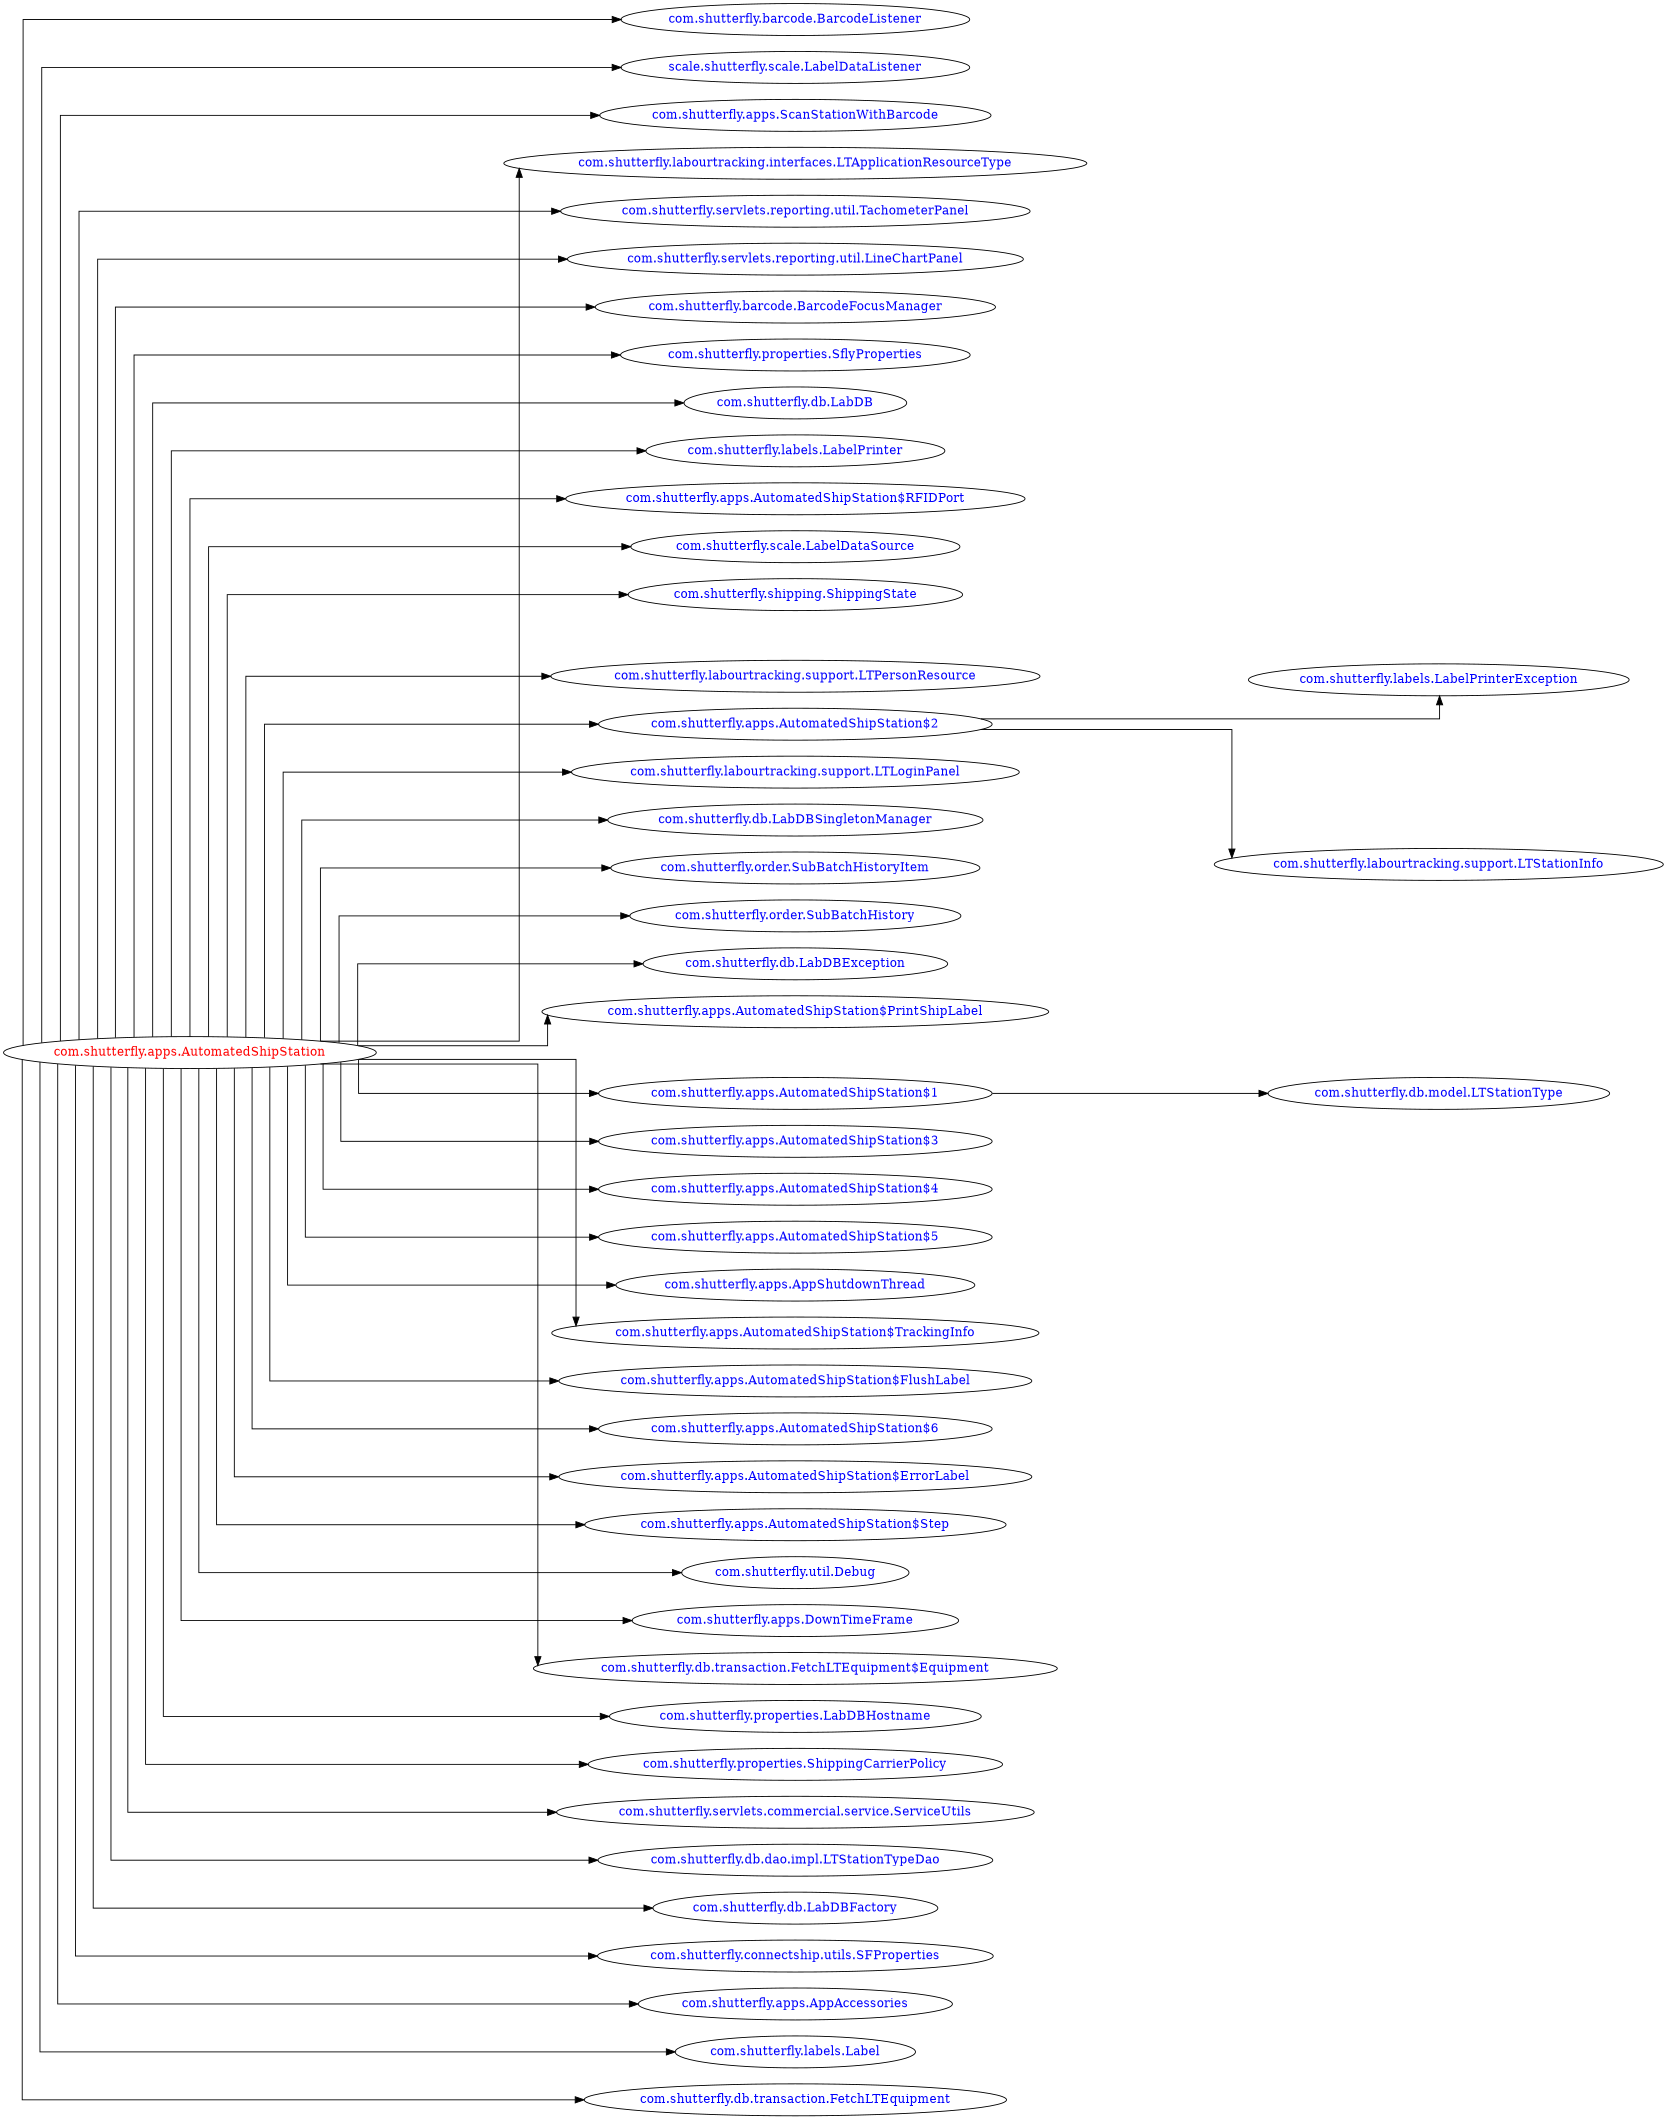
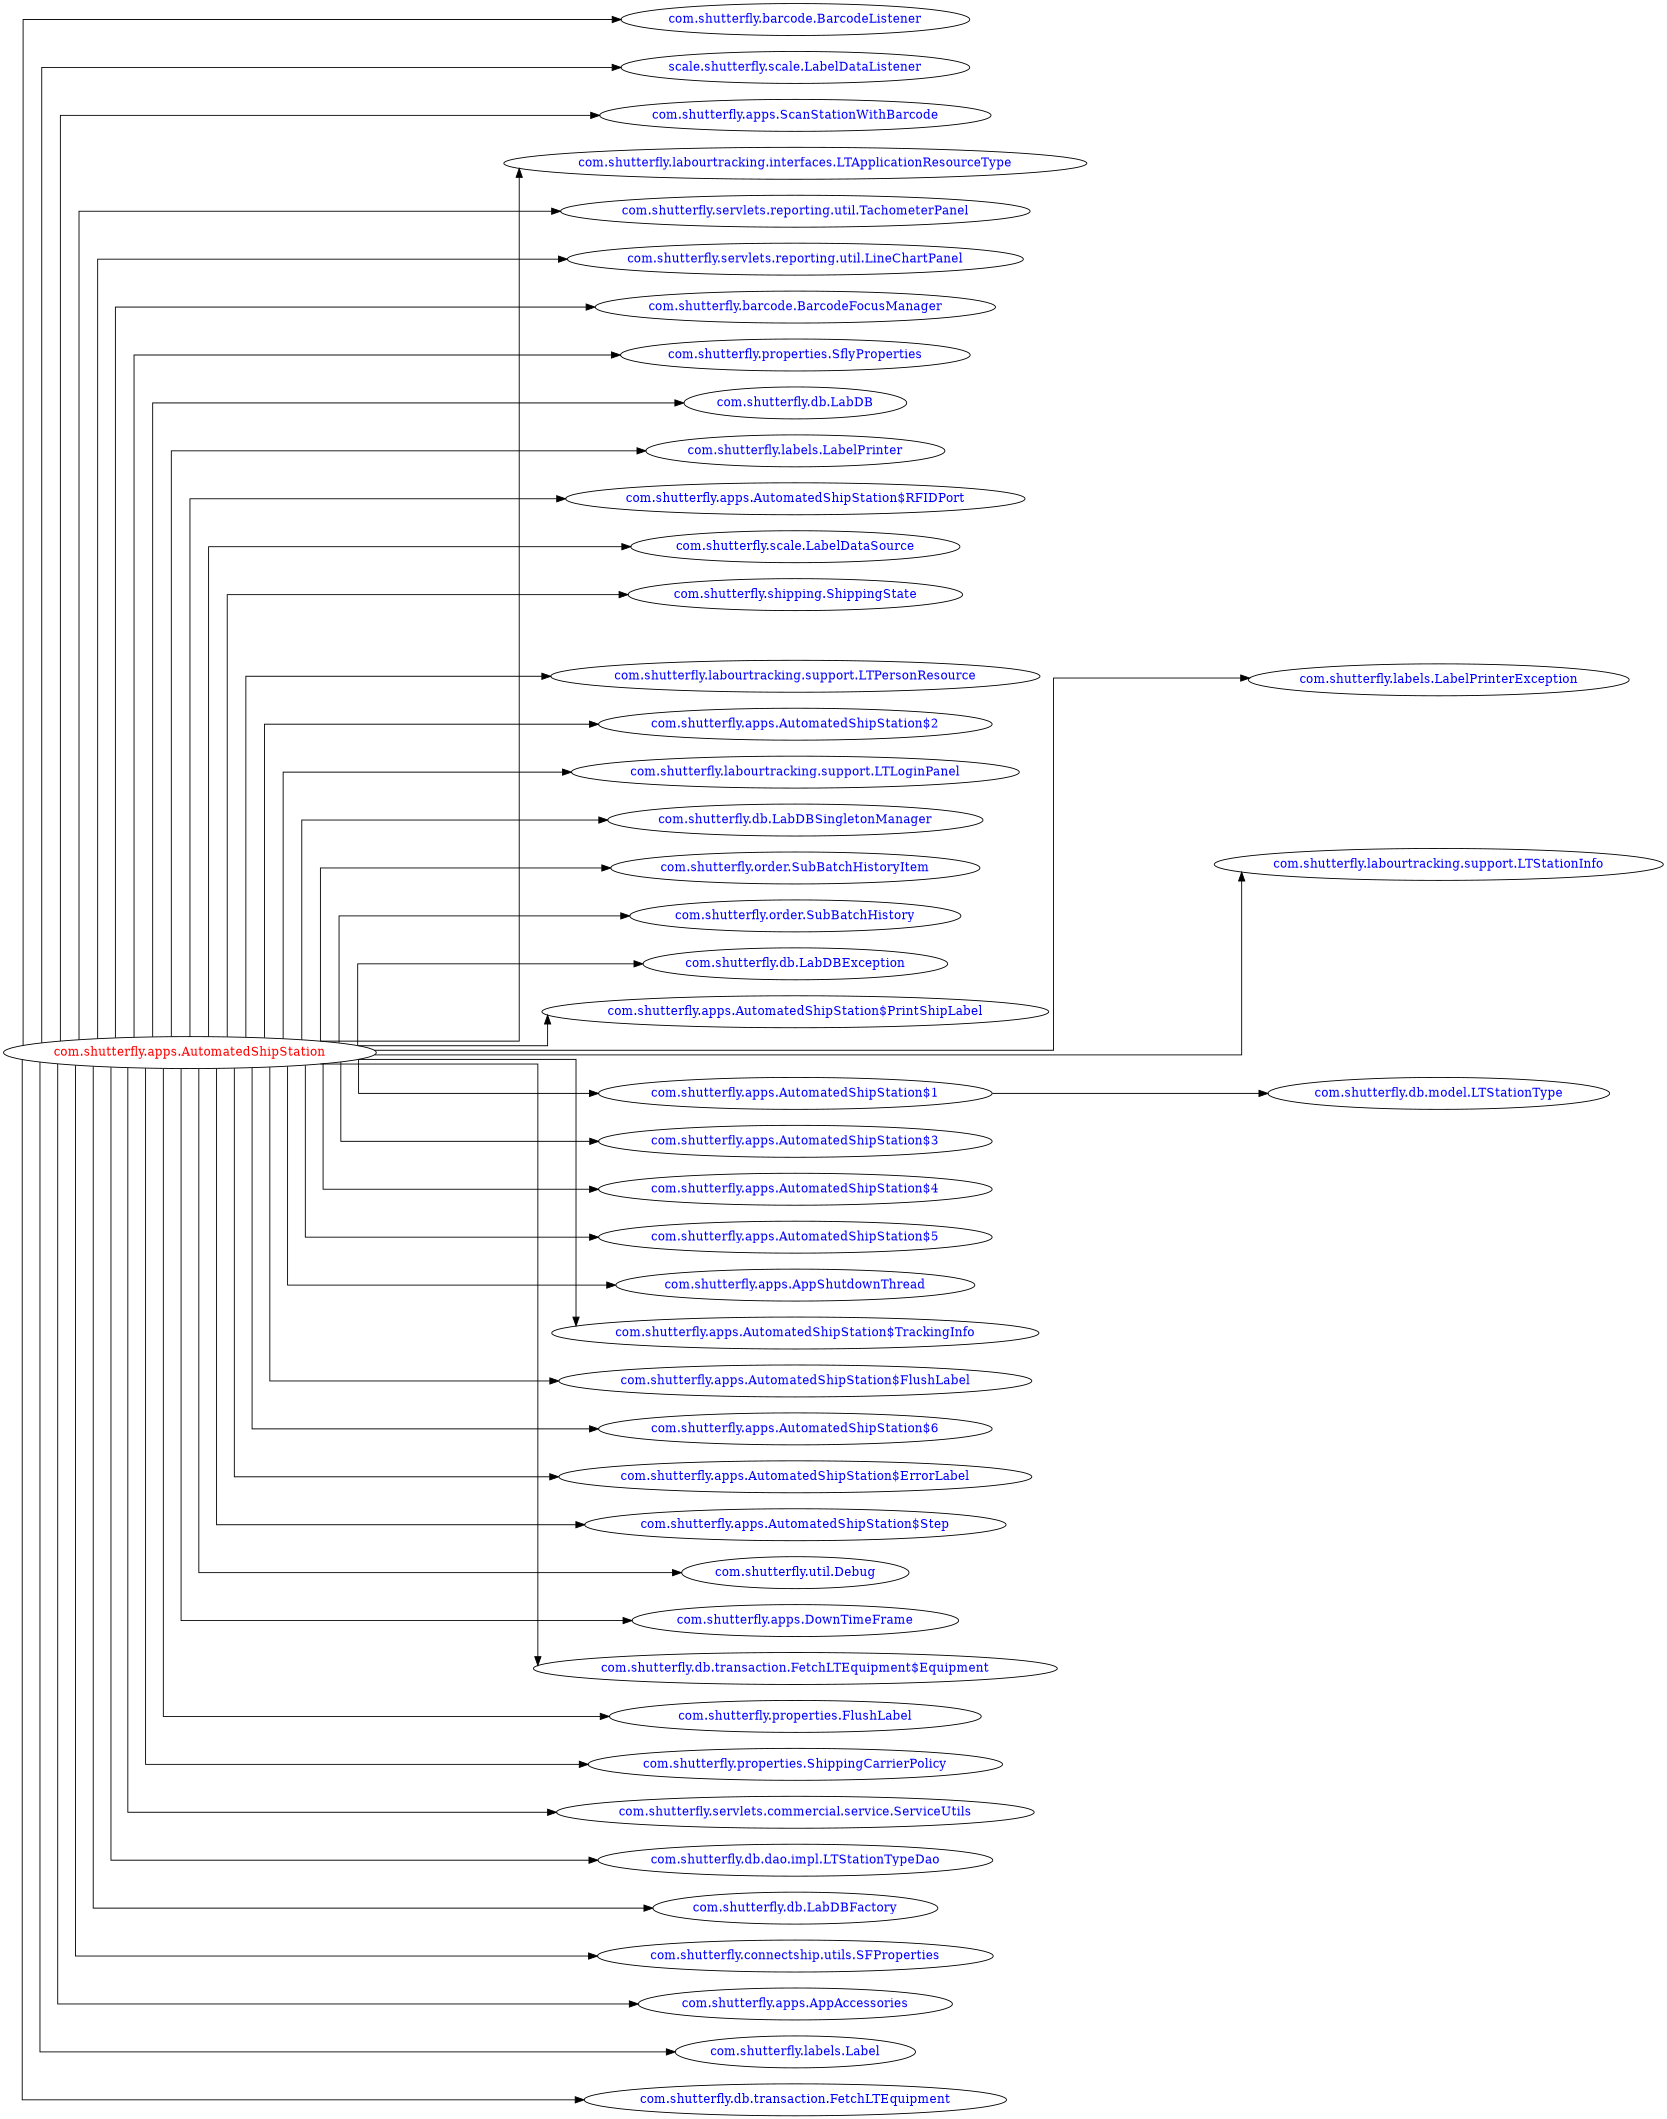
edge "com.shutterfly.apps.AutomatedShipStation$2" -> "com.shutterfly.labels.LabelPrinterException": now "com.shutterfly.apps.AutomatedShipStation" -> "com.shutterfly.labels.LabelPrinterException"
edge "com.shutterfly.apps.AutomatedShipStation$2" -> "com.shutterfly.labourtracking.support.LTStationInfo": now "com.shutterfly.apps.AutomatedShipStation" -> "com.shutterfly.labourtracking.support.LTStationInfo"
node "com.shutterfly.properties.LabDBHostname": label "com.shutterfly.properties.LabDBHostname" -> "com.shutterfly.properties.FlushLabel"
